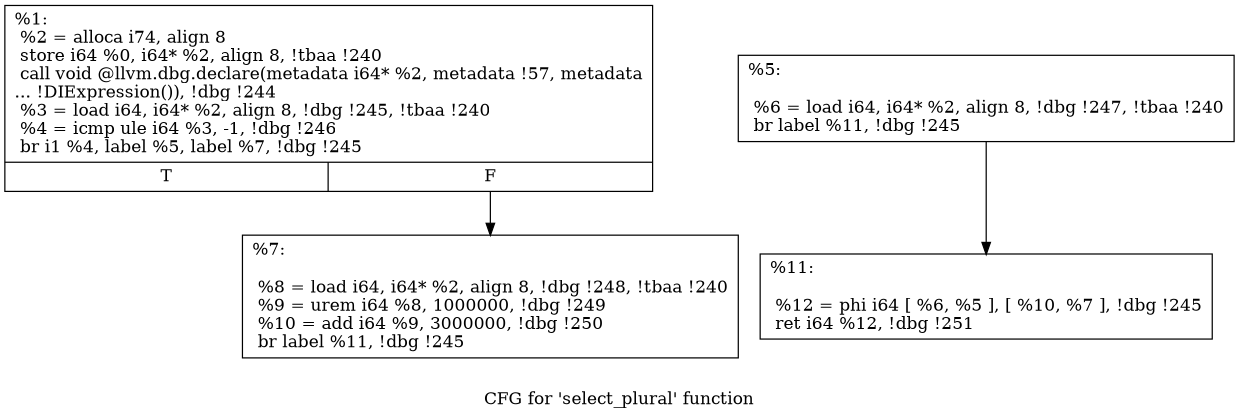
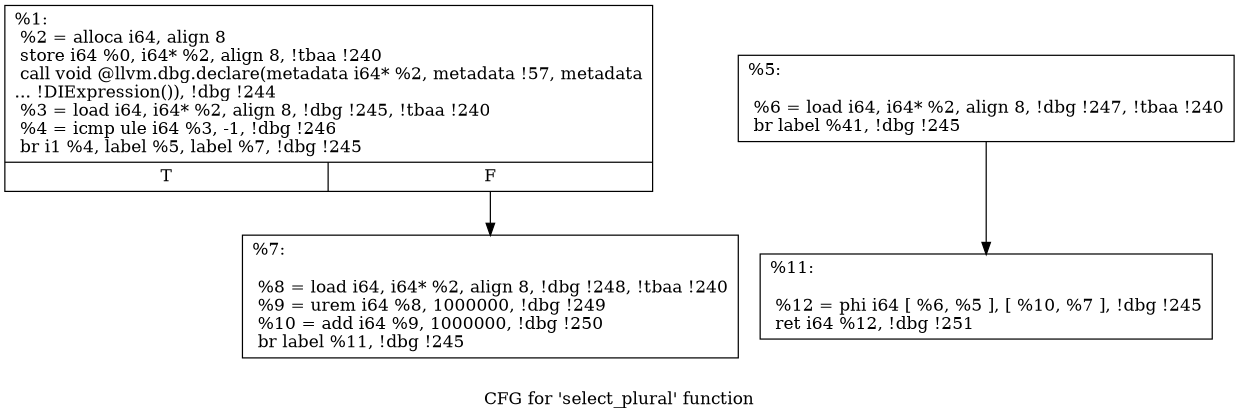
node "%1:": text "%2 = alloca i74, align 8" -> "%2 = alloca i64, align 8"
node "%5:": text "br label %11, !dbg !245" -> "br label %41, !dbg !245"
node "%7:": text "%10 = add i64 %9, 3000000, !dbg !250" -> "%10 = add i64 %9, 1000000, !dbg !250"
